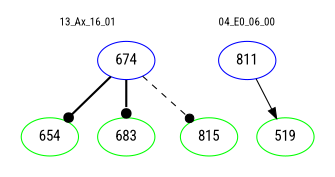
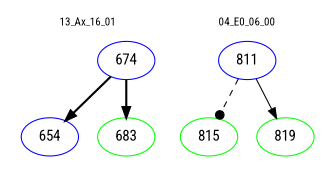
edge "674" -> "815": now "811" -> "815"
edge "674" -> "683": arrowhead dot -> normal
edge "674" -> "654": arrowhead dot -> normal
node "654": color green -> blue
node "519": label "519" -> "819"
